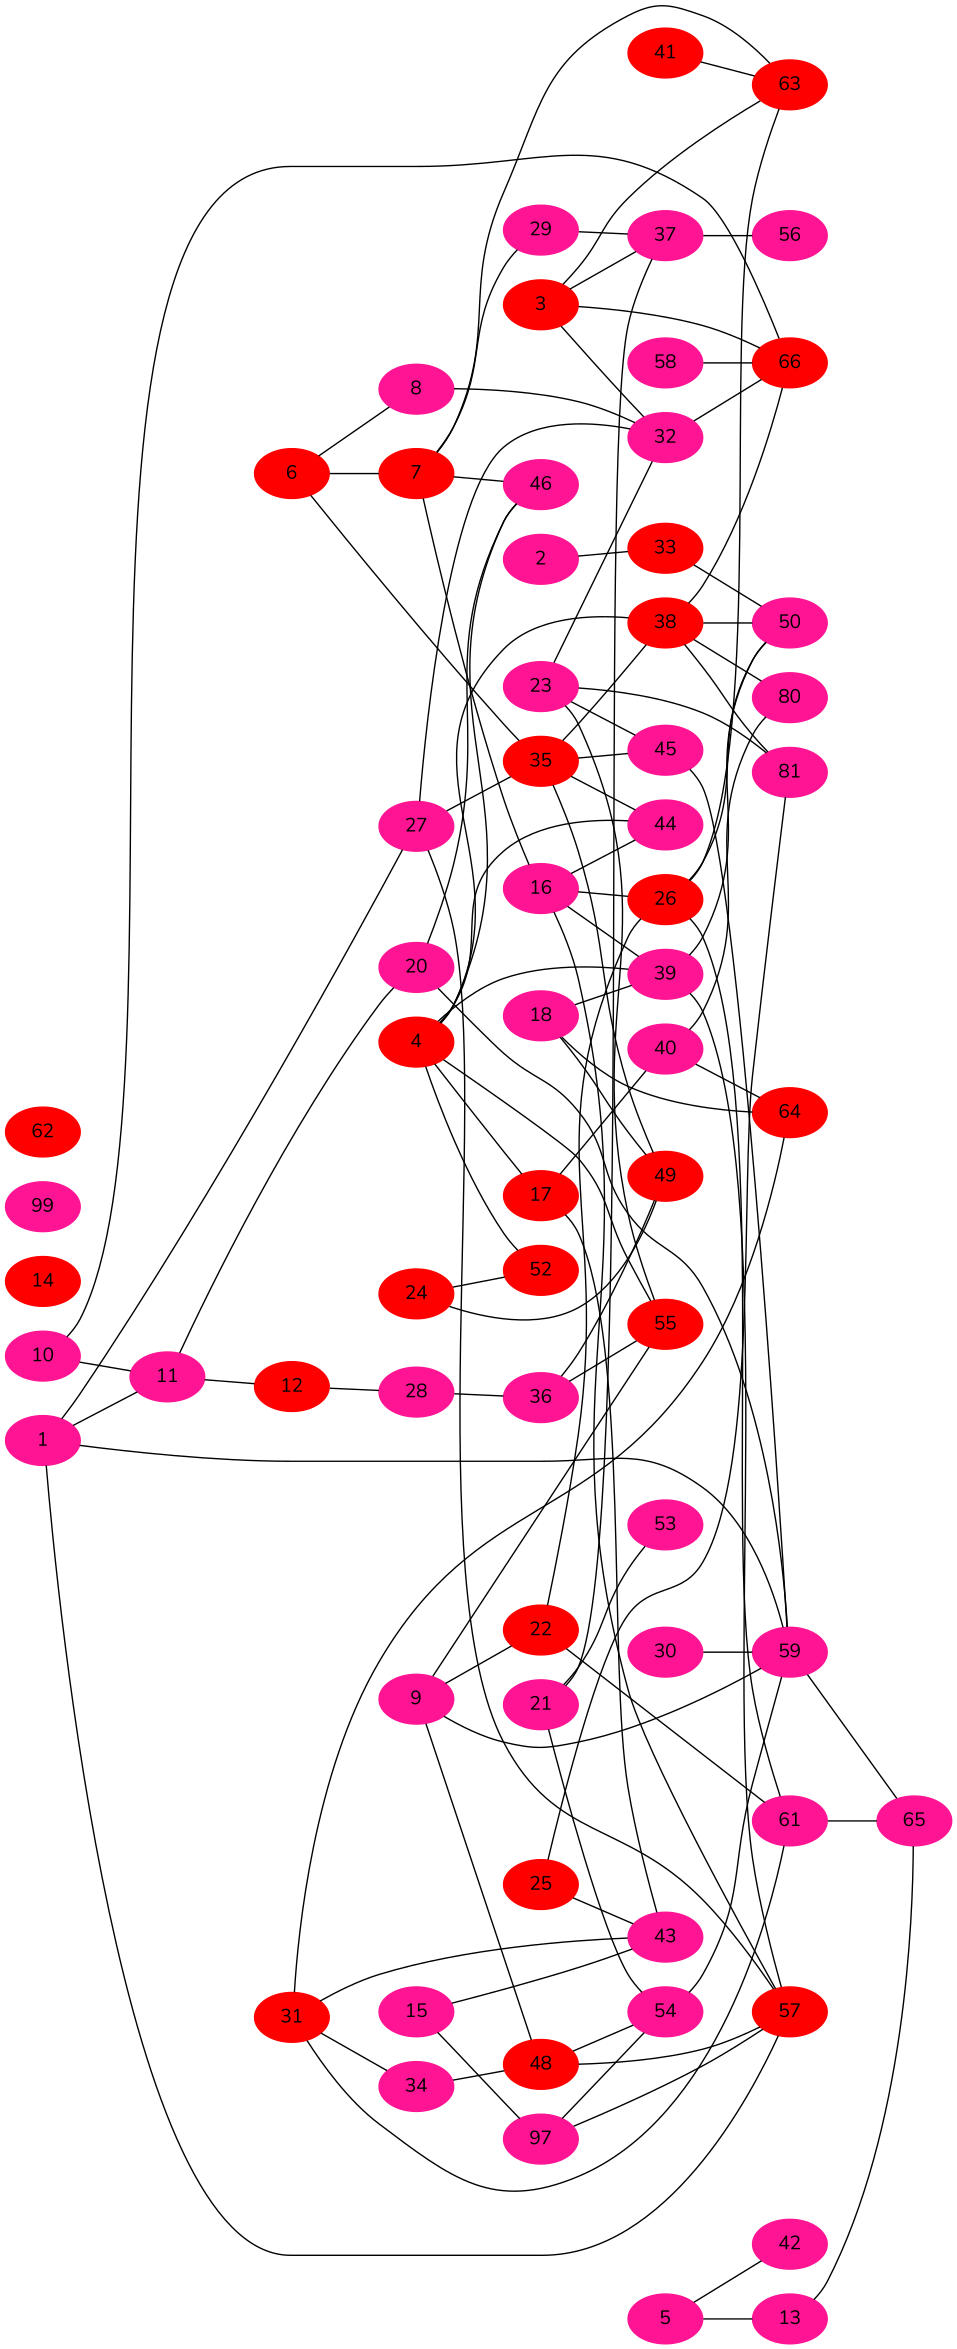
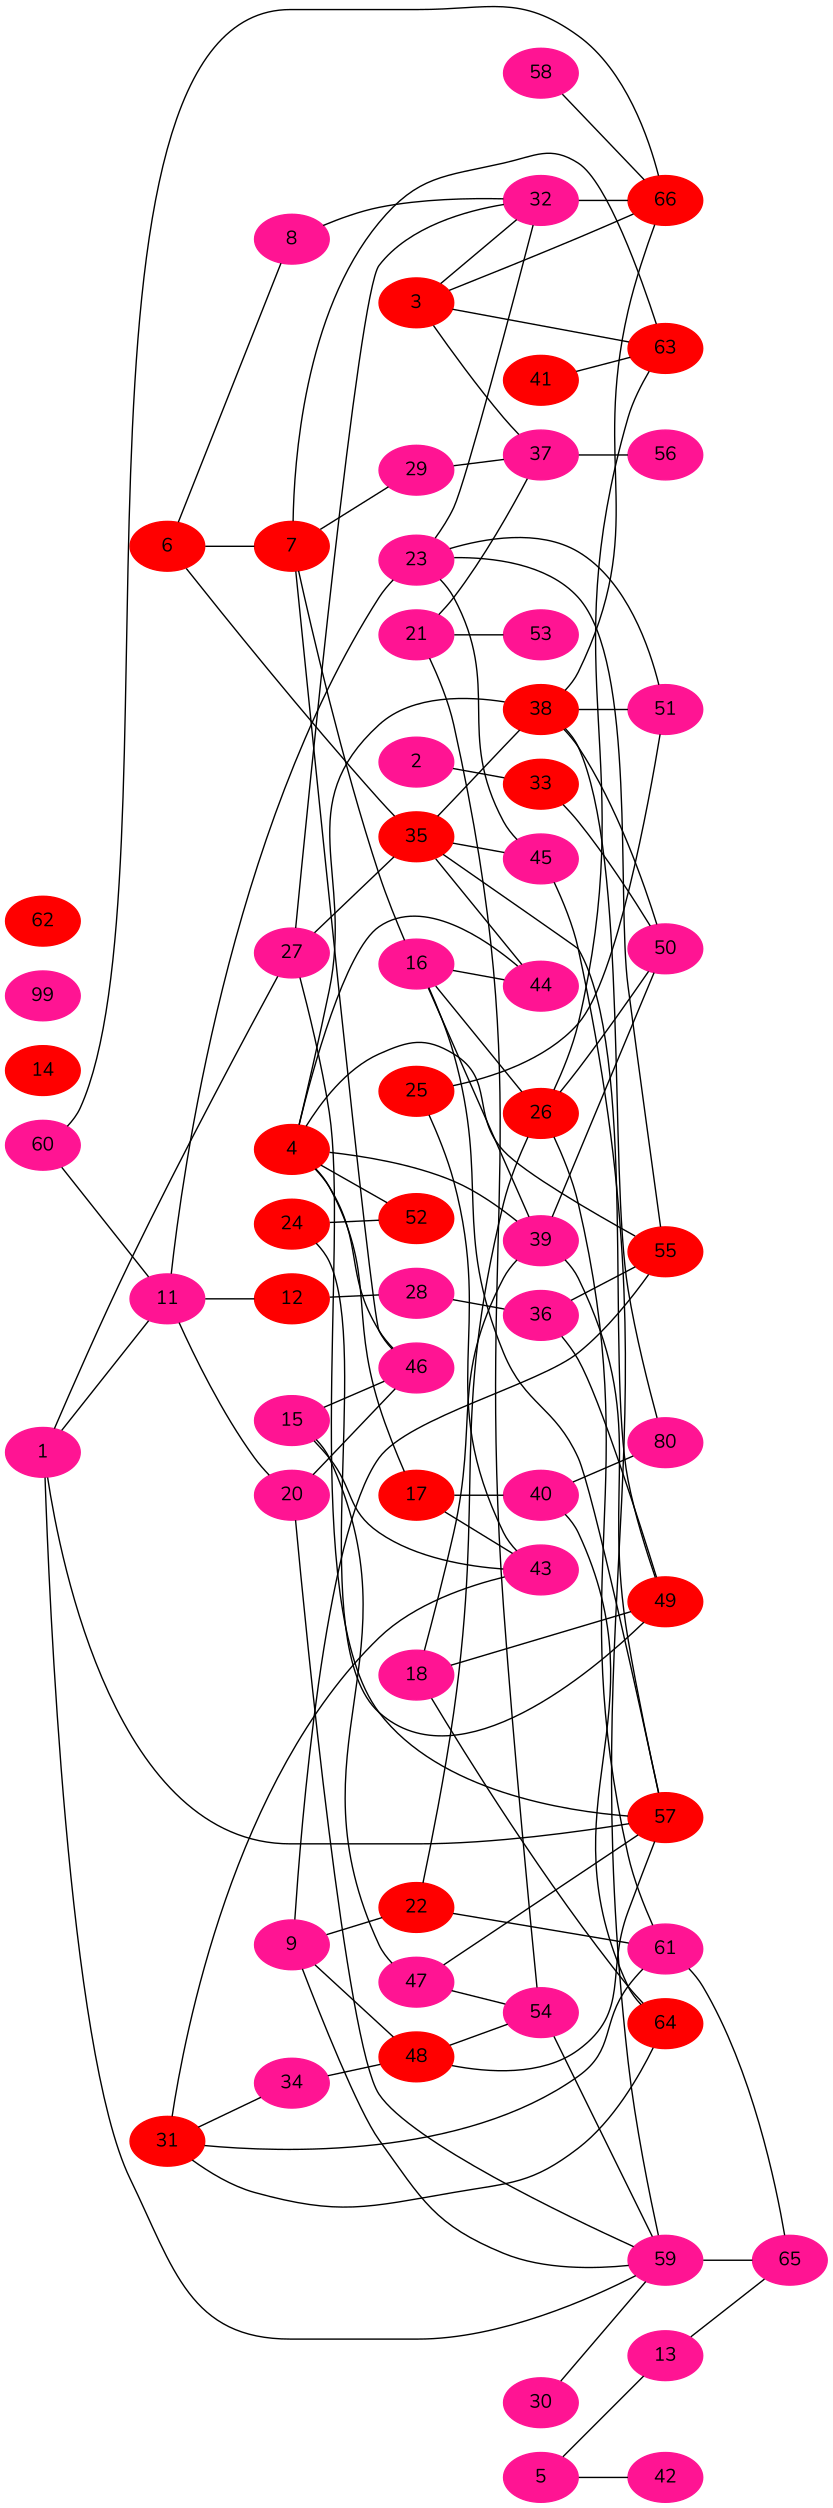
node "81": label "81" -> "51"
edge "23" -- "11": added
node "10": label "10" -> "60"
edge "46" -- "15": added
node "97": label "97" -> "47"
